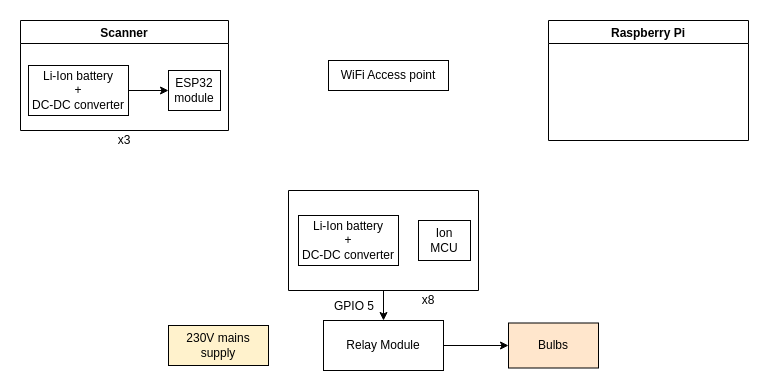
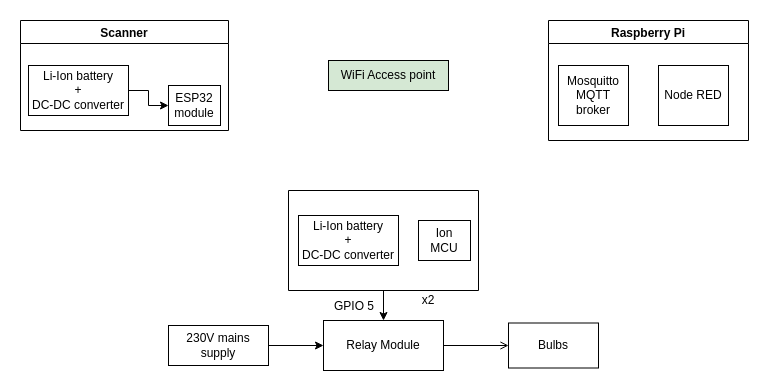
node "WiFi Access point": fillcolor #ffffff -> #d5e8d4
node "ESP32 module": moved (195, 91) -> (195, 106)
node "Mosquitto MQTT broker": added
node "Node RED": added
node "x3": removed
node "x8": label "x8" -> "x2"
node "230V mains supply": fillcolor #fff2cc -> #ffffff
edge "230V mains supply" -> "Relay Module": added
edge "Relay Module" -> "Bulbs": arrowhead classic -> open
node "Bulbs": fillcolor #ffe6cc -> #ffffff
